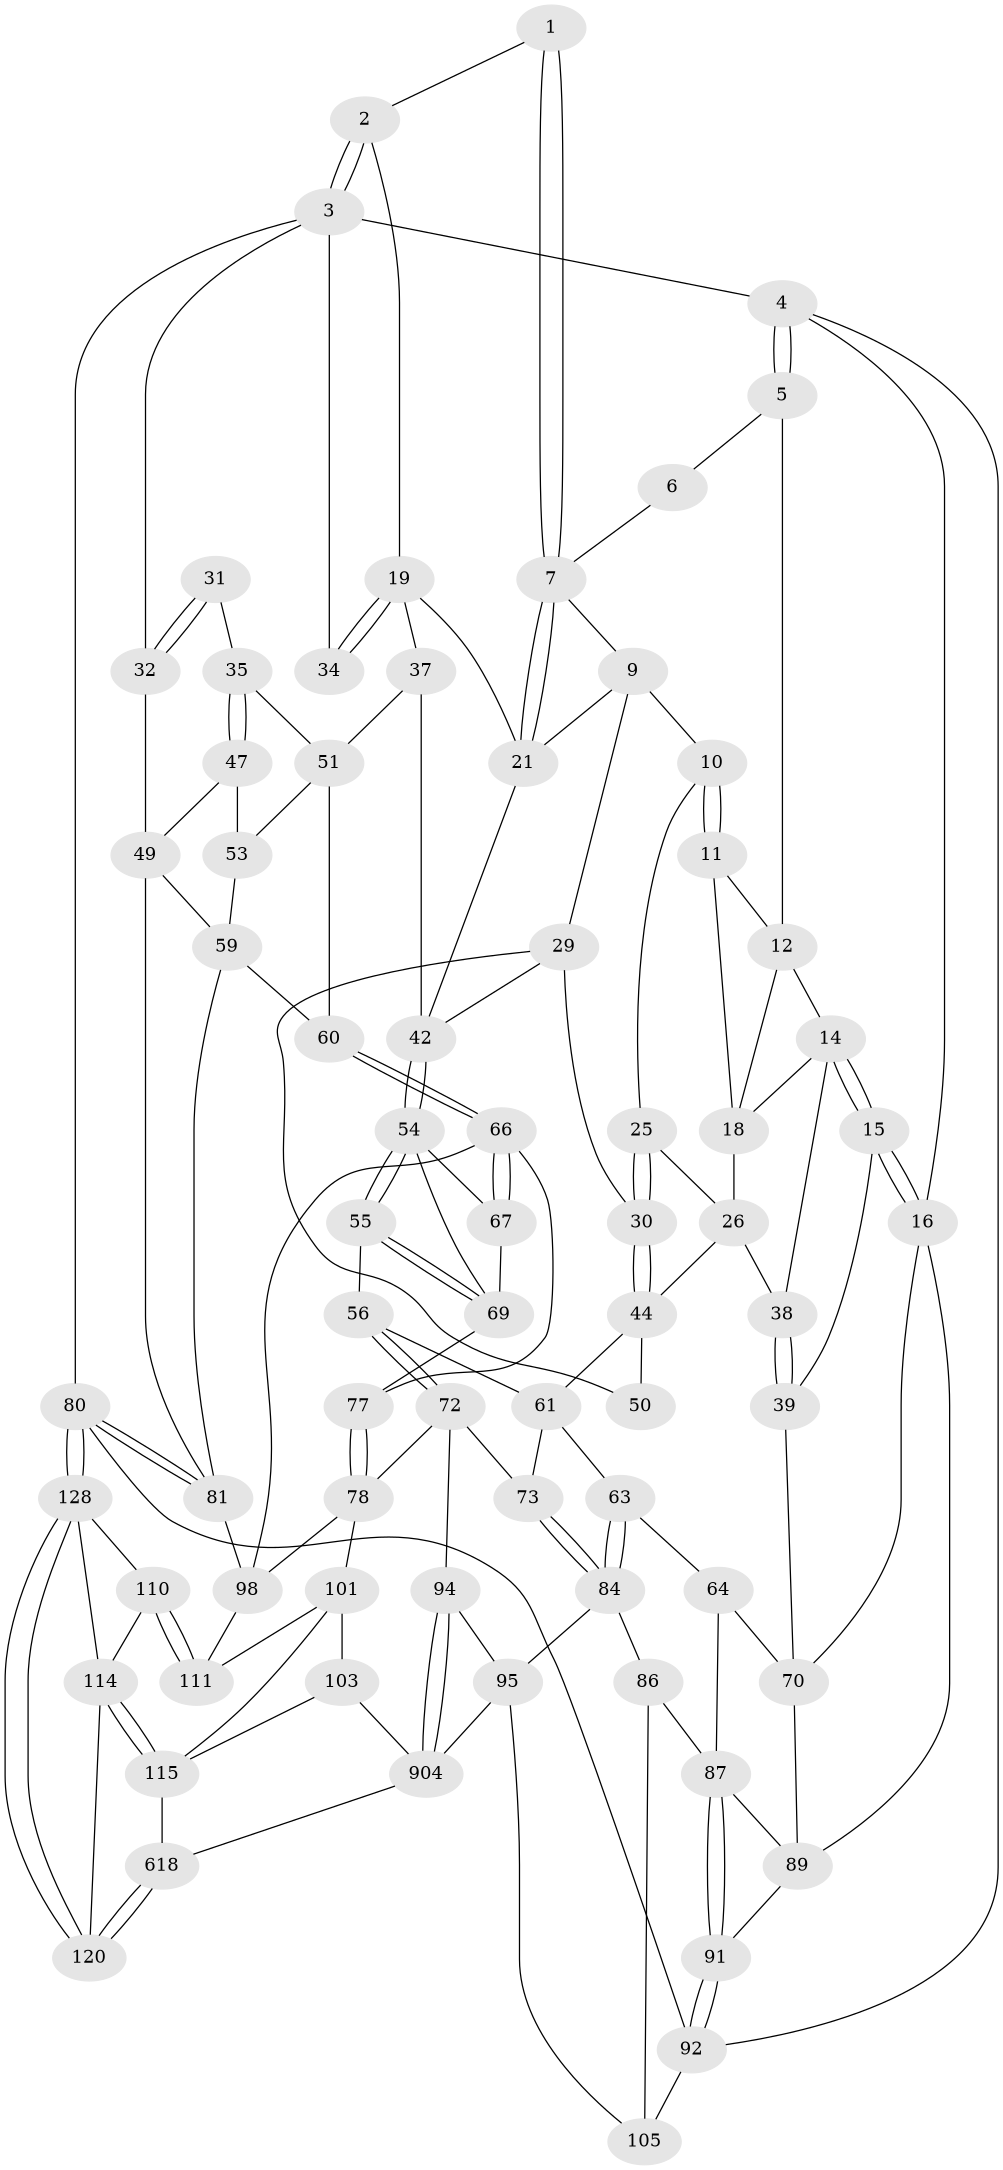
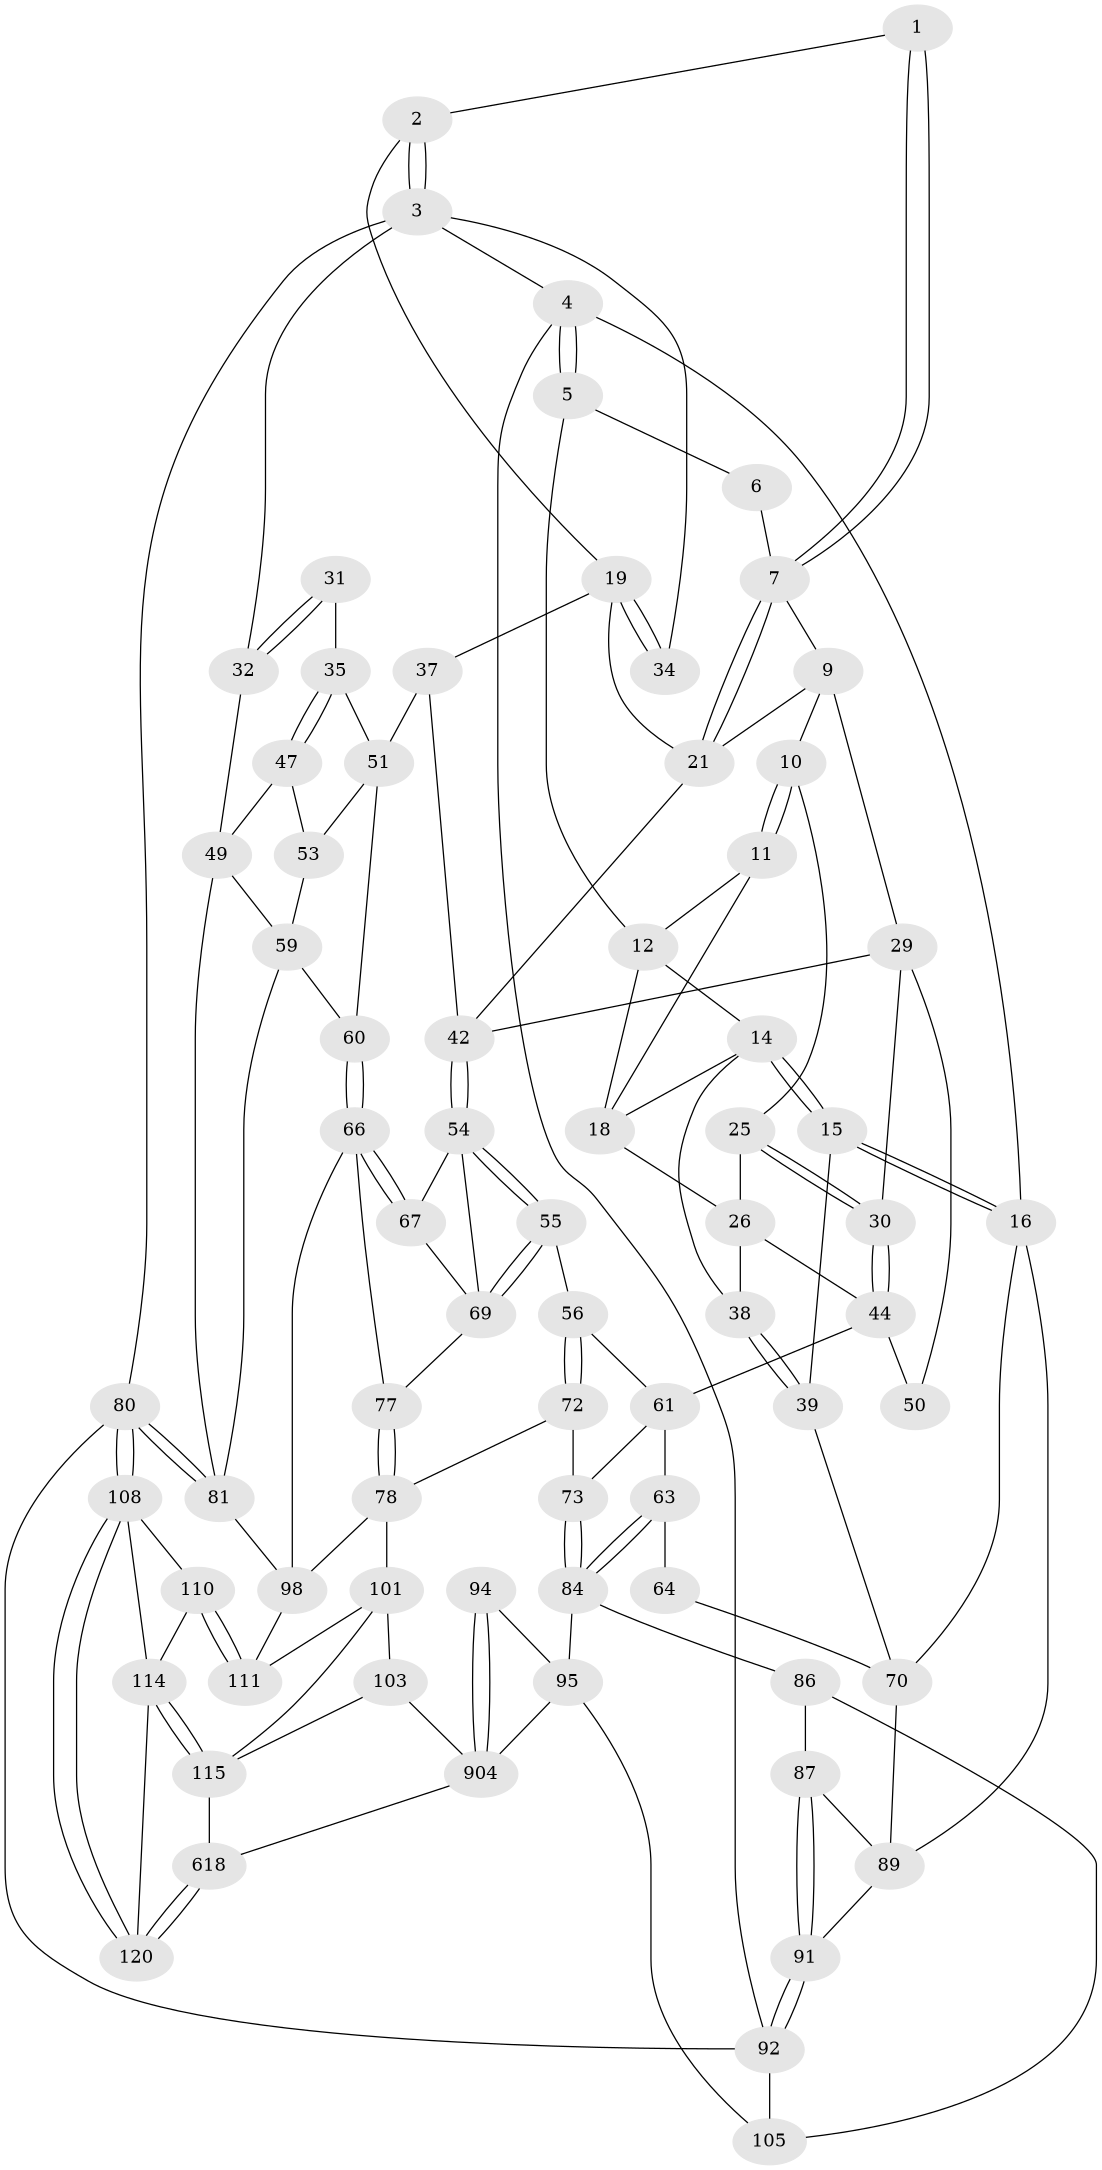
node "128": label "128" -> "108"
edge "72" -- "94": removed
edge "64" -- "87": removed
